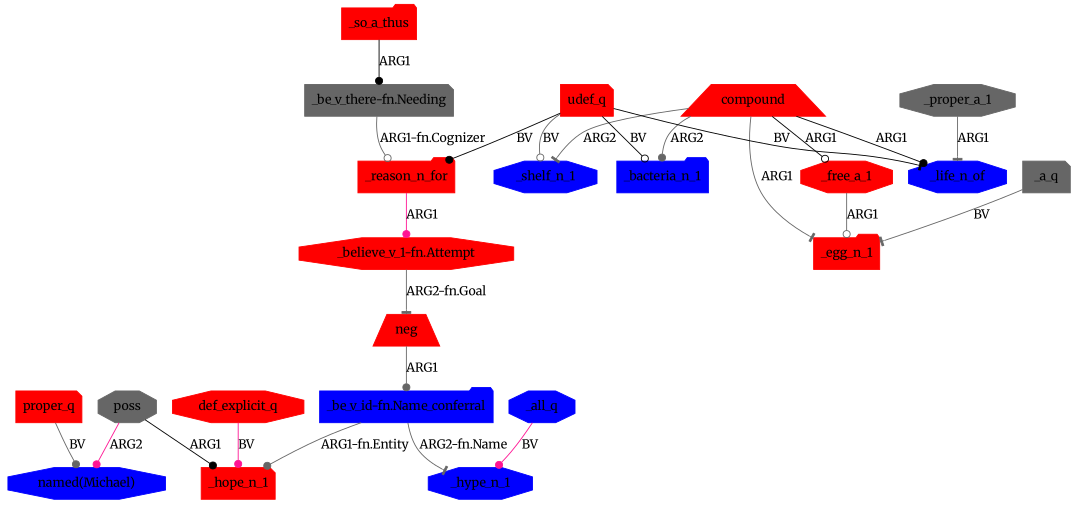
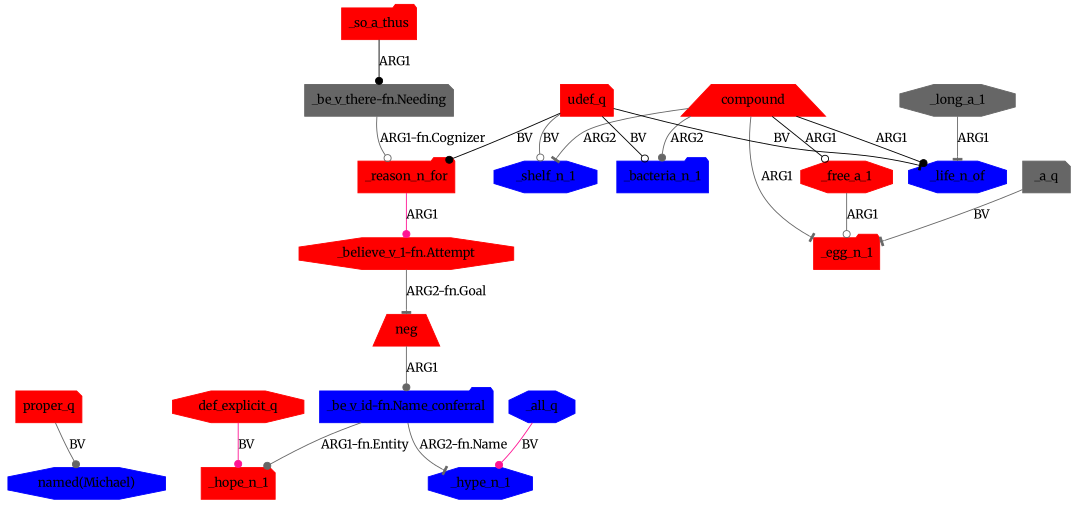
node "_proper_a_1": label "_proper_a_1" -> "_long_a_1"
node "poss": removed
